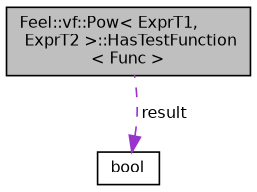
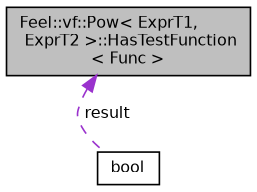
edge "Feel::vf::Pow< ExprT1, ExprT2 >::HasTestFunction < Func >" -> "bool": reversed
